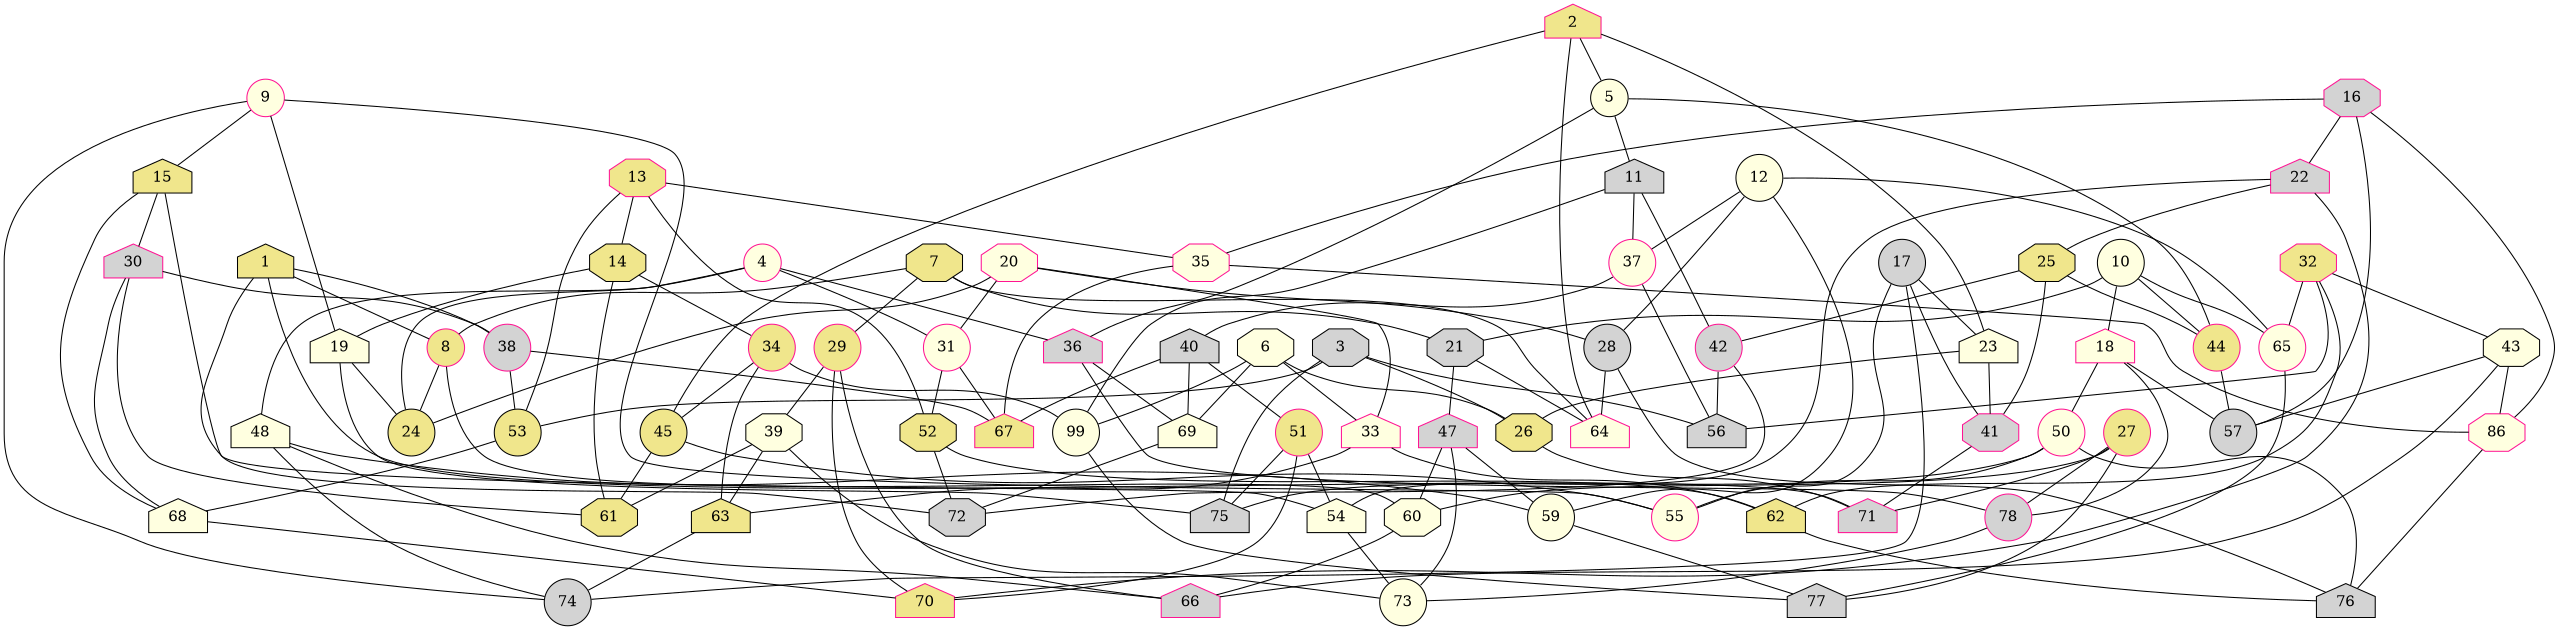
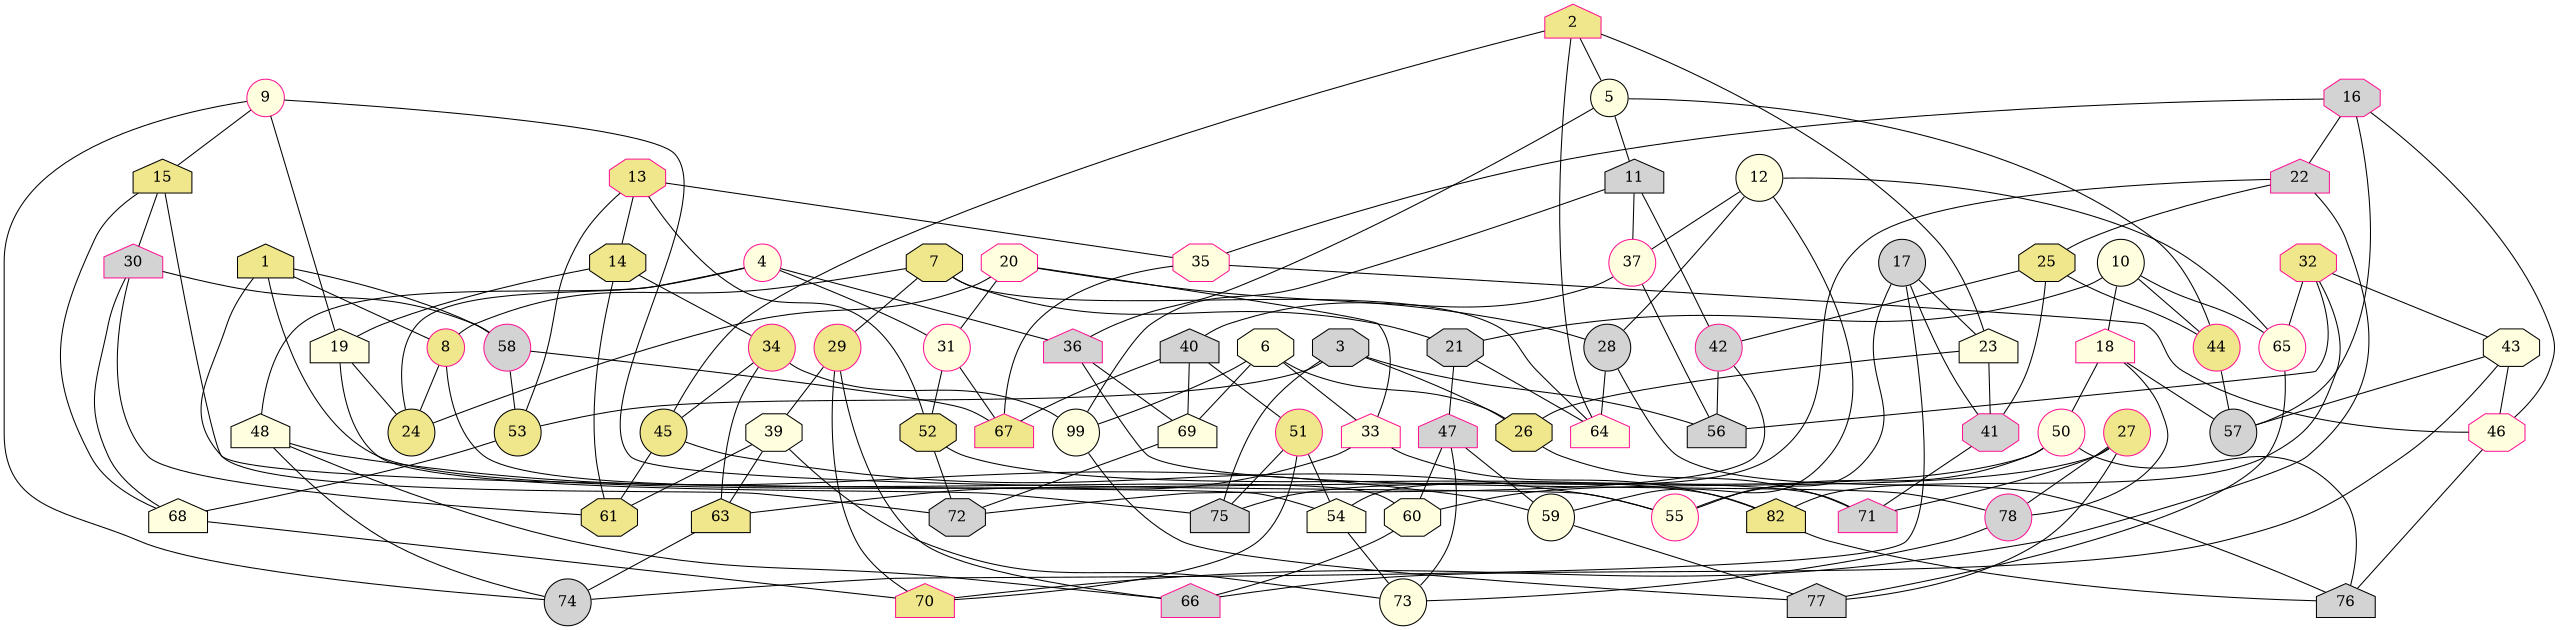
node "38": label "38" -> "58"
node "86": label "86" -> "46"
node "62": label "62" -> "82"
